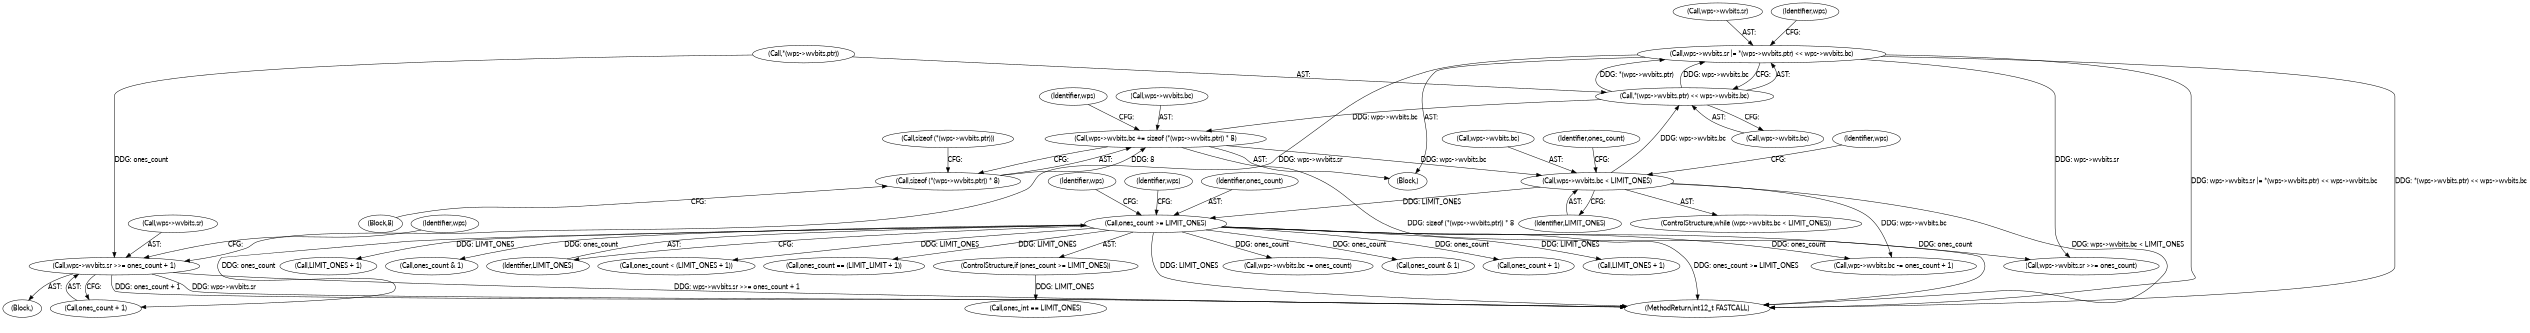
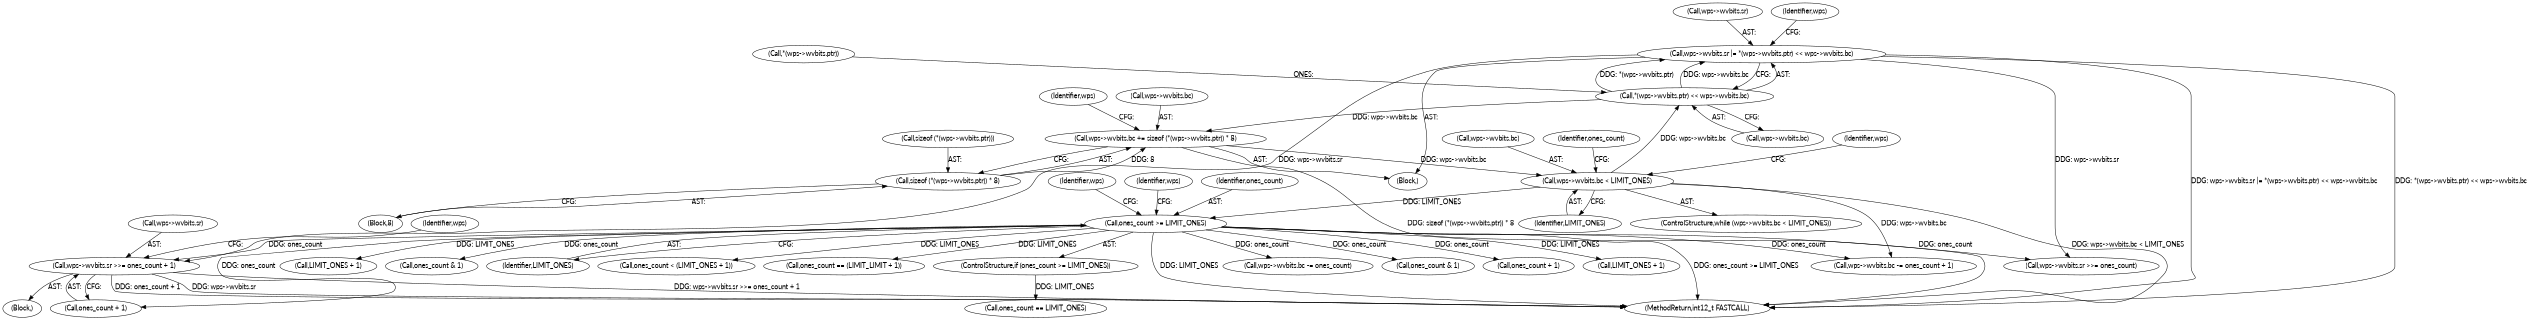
edge "(Call,*(wps->wvbits.ptr))" -> "(Call,wps->wvbits.sr >>= ones_count + 1)": now "(Call,ones_count >= LIMIT_ONES)" -> "(Call,wps->wvbits.sr >>= ones_count + 1)"
edge "(Call,*(wps->wvbits.ptr))" -> "(Call,*(wps->wvbits.ptr) << wps->wvbits.bc)": label "AST: " -> "ONES: "
edge "(Call,sizeof (*(wps->wvbits.ptr)))" -> "(Call,sizeof (*(wps->wvbits.ptr)) * 8)": label "CFG: " -> "AST: "
edge "(Call,sizeof (*(wps->wvbits.ptr)) * 8)" -> "(Block,8)": added, label "CFG:"
edge "(Block,8)" -> "(Call,sizeof (*(wps->wvbits.ptr)) * 8)": label "CFG: " -> "AST: "
node "(Call,ones_int == LIMIT_ONES)": label "(Call,ones_int == LIMIT_ONES)" -> "(Call,ones_count == LIMIT_ONES)"
